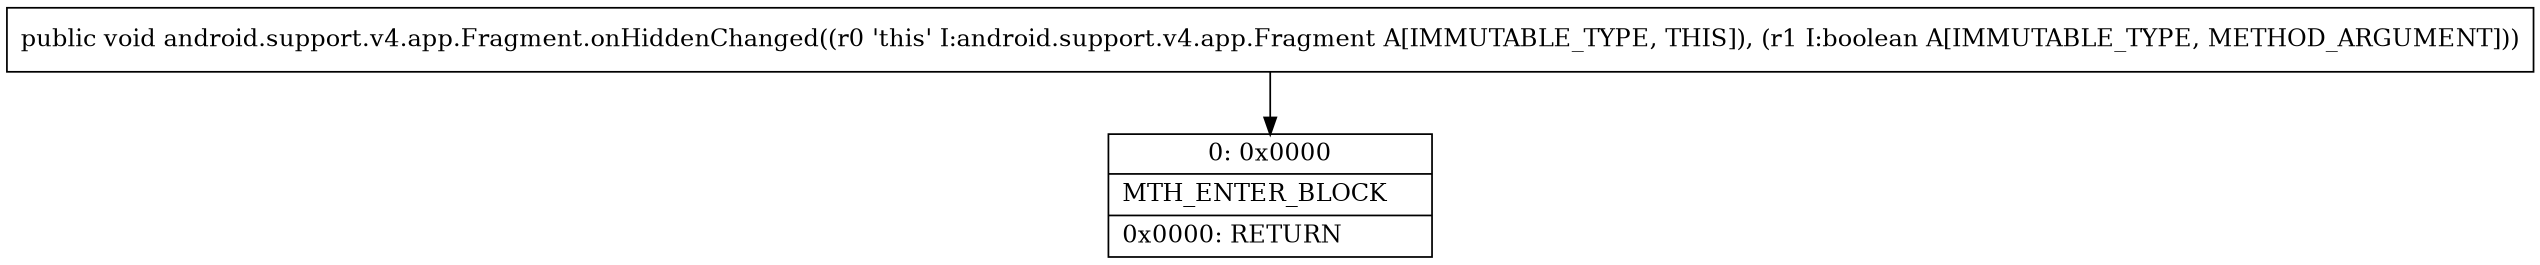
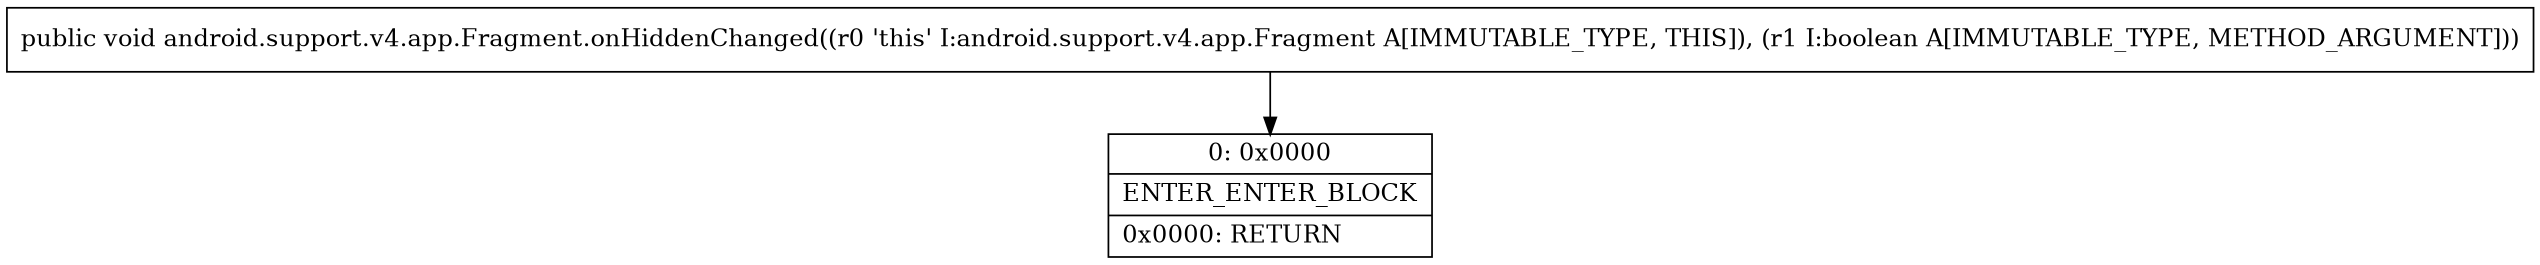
node "0: 0x0000": text "MTH_ENTER_BLOCK" -> "ENTER_ENTER_BLOCK"
